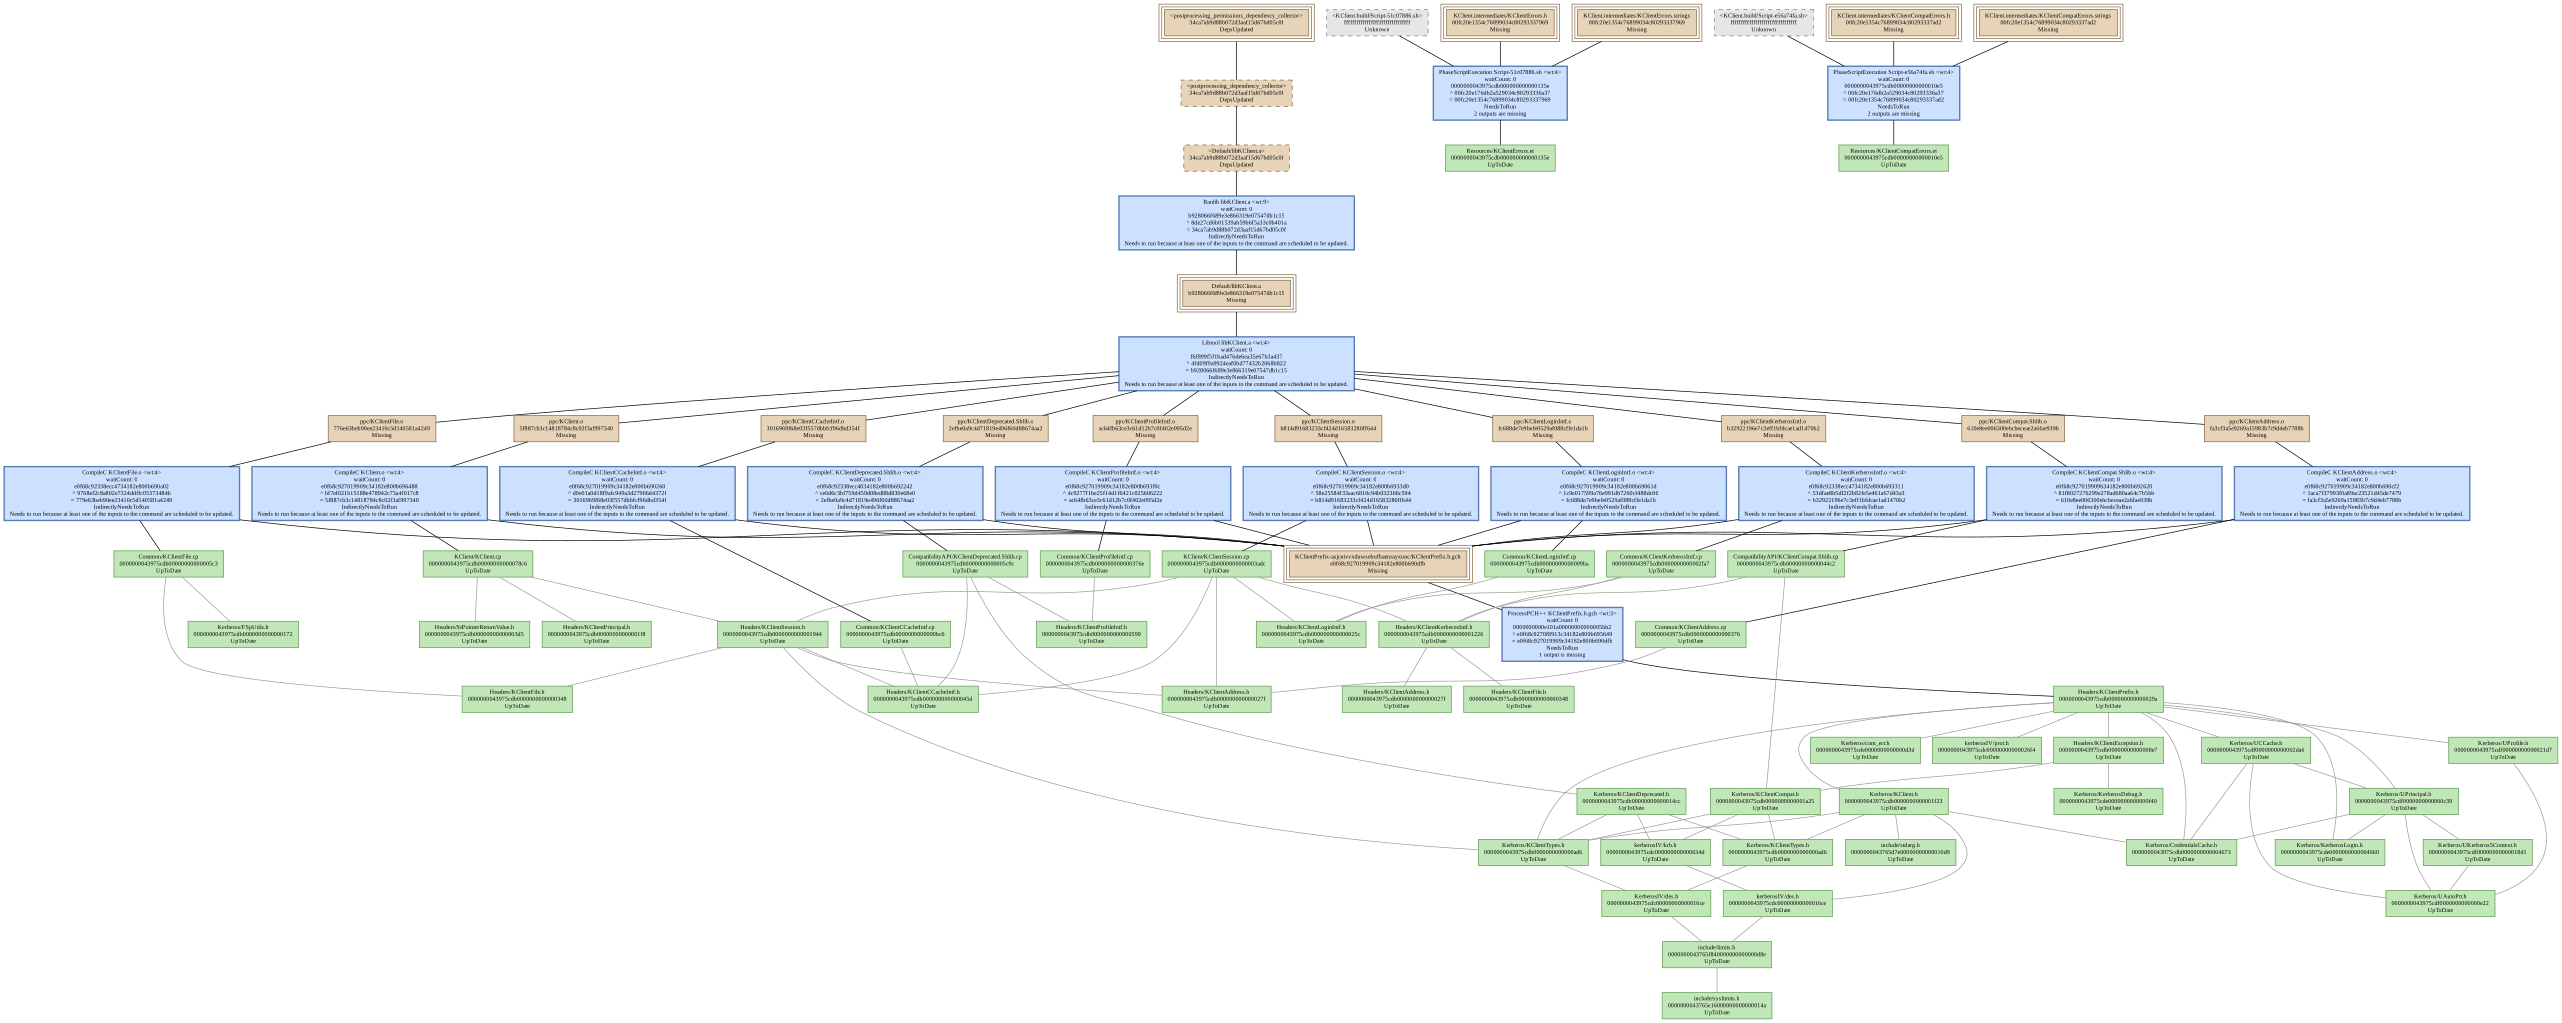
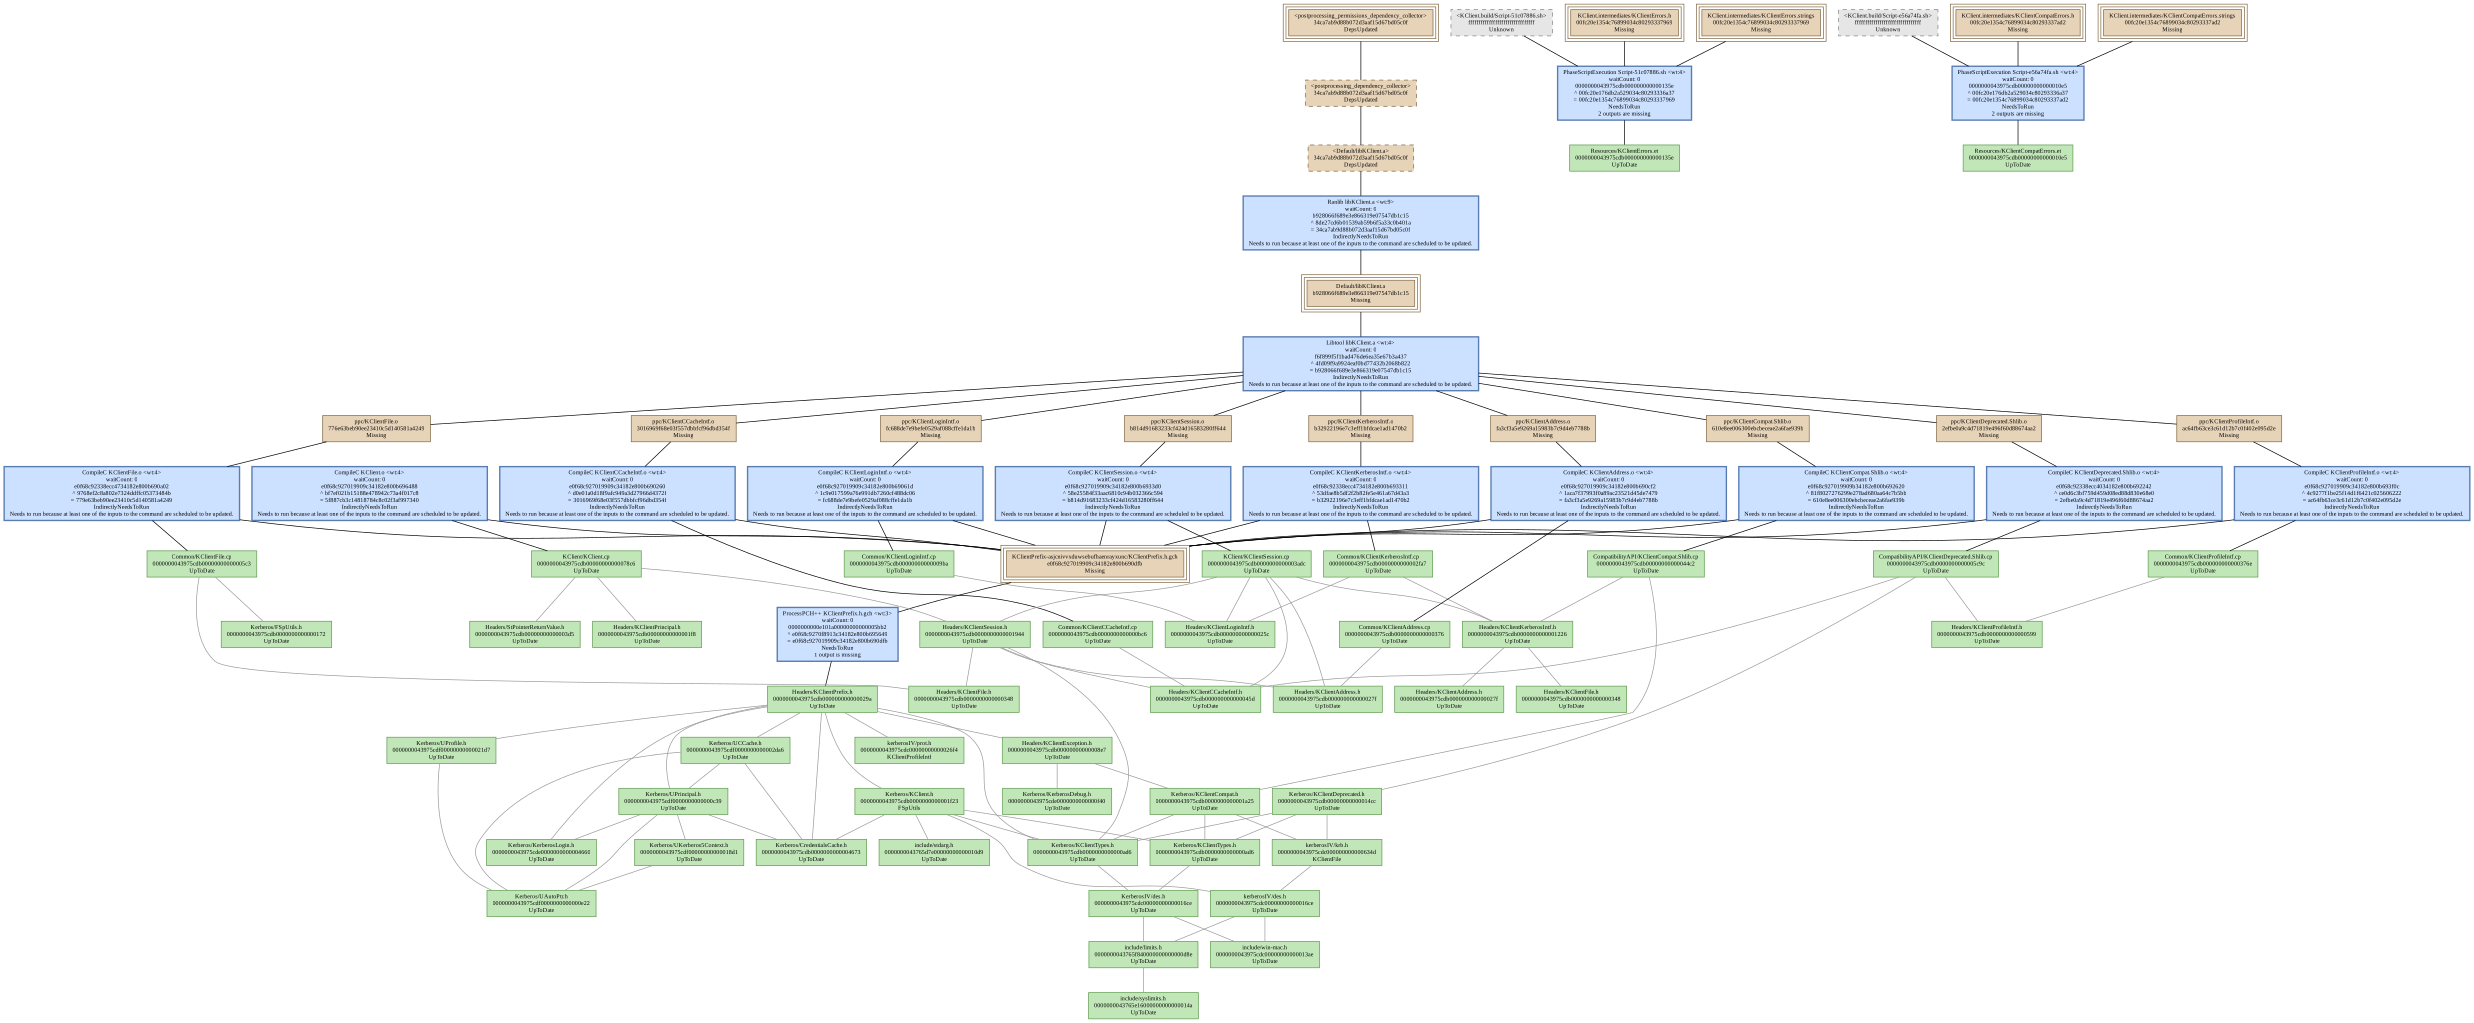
node "ppc/KClient.o 5f887cb3c14818784c8c02f3af997340 Missing": removed
node "Kerberos/com_err.h 0000000043975cde0000000000000d3d UpToDate": removed
node "kerberosIV/prot.h 0000000043975cdc00000000000026f4 UpToDate": label "kerberosIV/prot.h 0000000043975cdc00000000000026f4 UpToDate" -> "kerberosIV/prot.h 0000000043975cdc00000000000026f4 KClientProfileIntf"
node "Kerberos/KClient.h 0000000043975cdb0000000000001f23 UpToDate": label "Kerberos/KClient.h 0000000043975cdb0000000000001f23 UpToDate" -> "Kerberos/KClient.h 0000000043975cdb0000000000001f23 FSpUtils"
node "kerberosIV/krb.h 0000000043975cdc000000000000634d UpToDate": label "kerberosIV/krb.h 0000000043975cdc000000000000634d UpToDate" -> "kerberosIV/krb.h 0000000043975cdc000000000000634d KClientFile"
node "include/win-mac.h 0000000043975cdc00000000000013ae UpToDate": added
